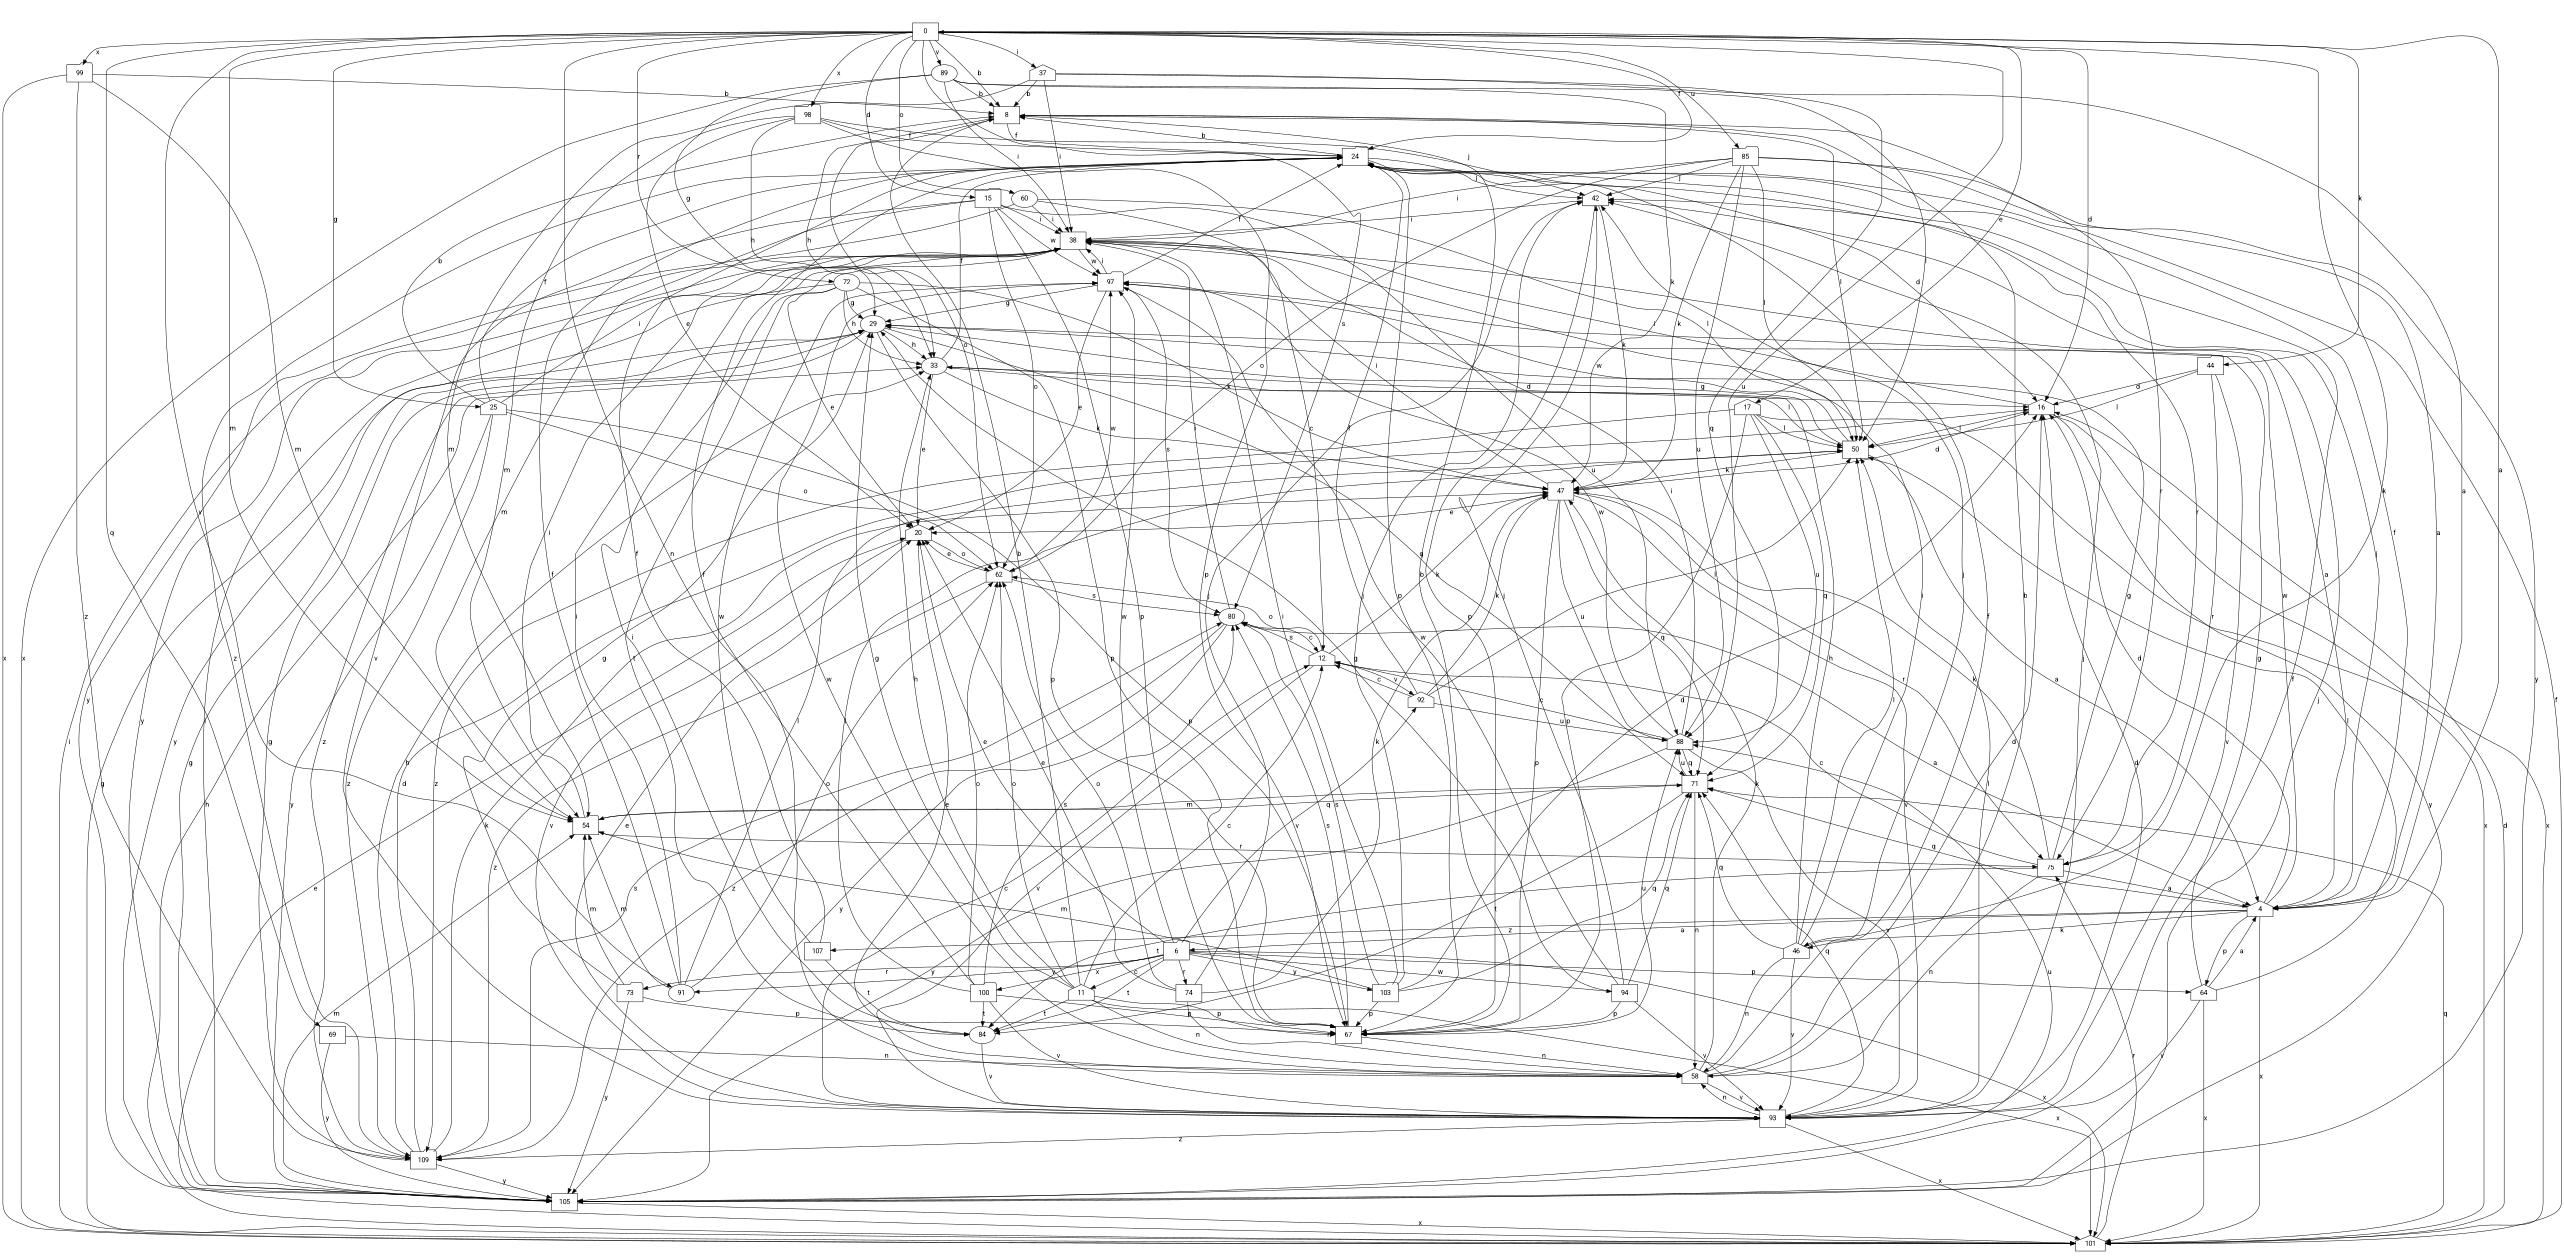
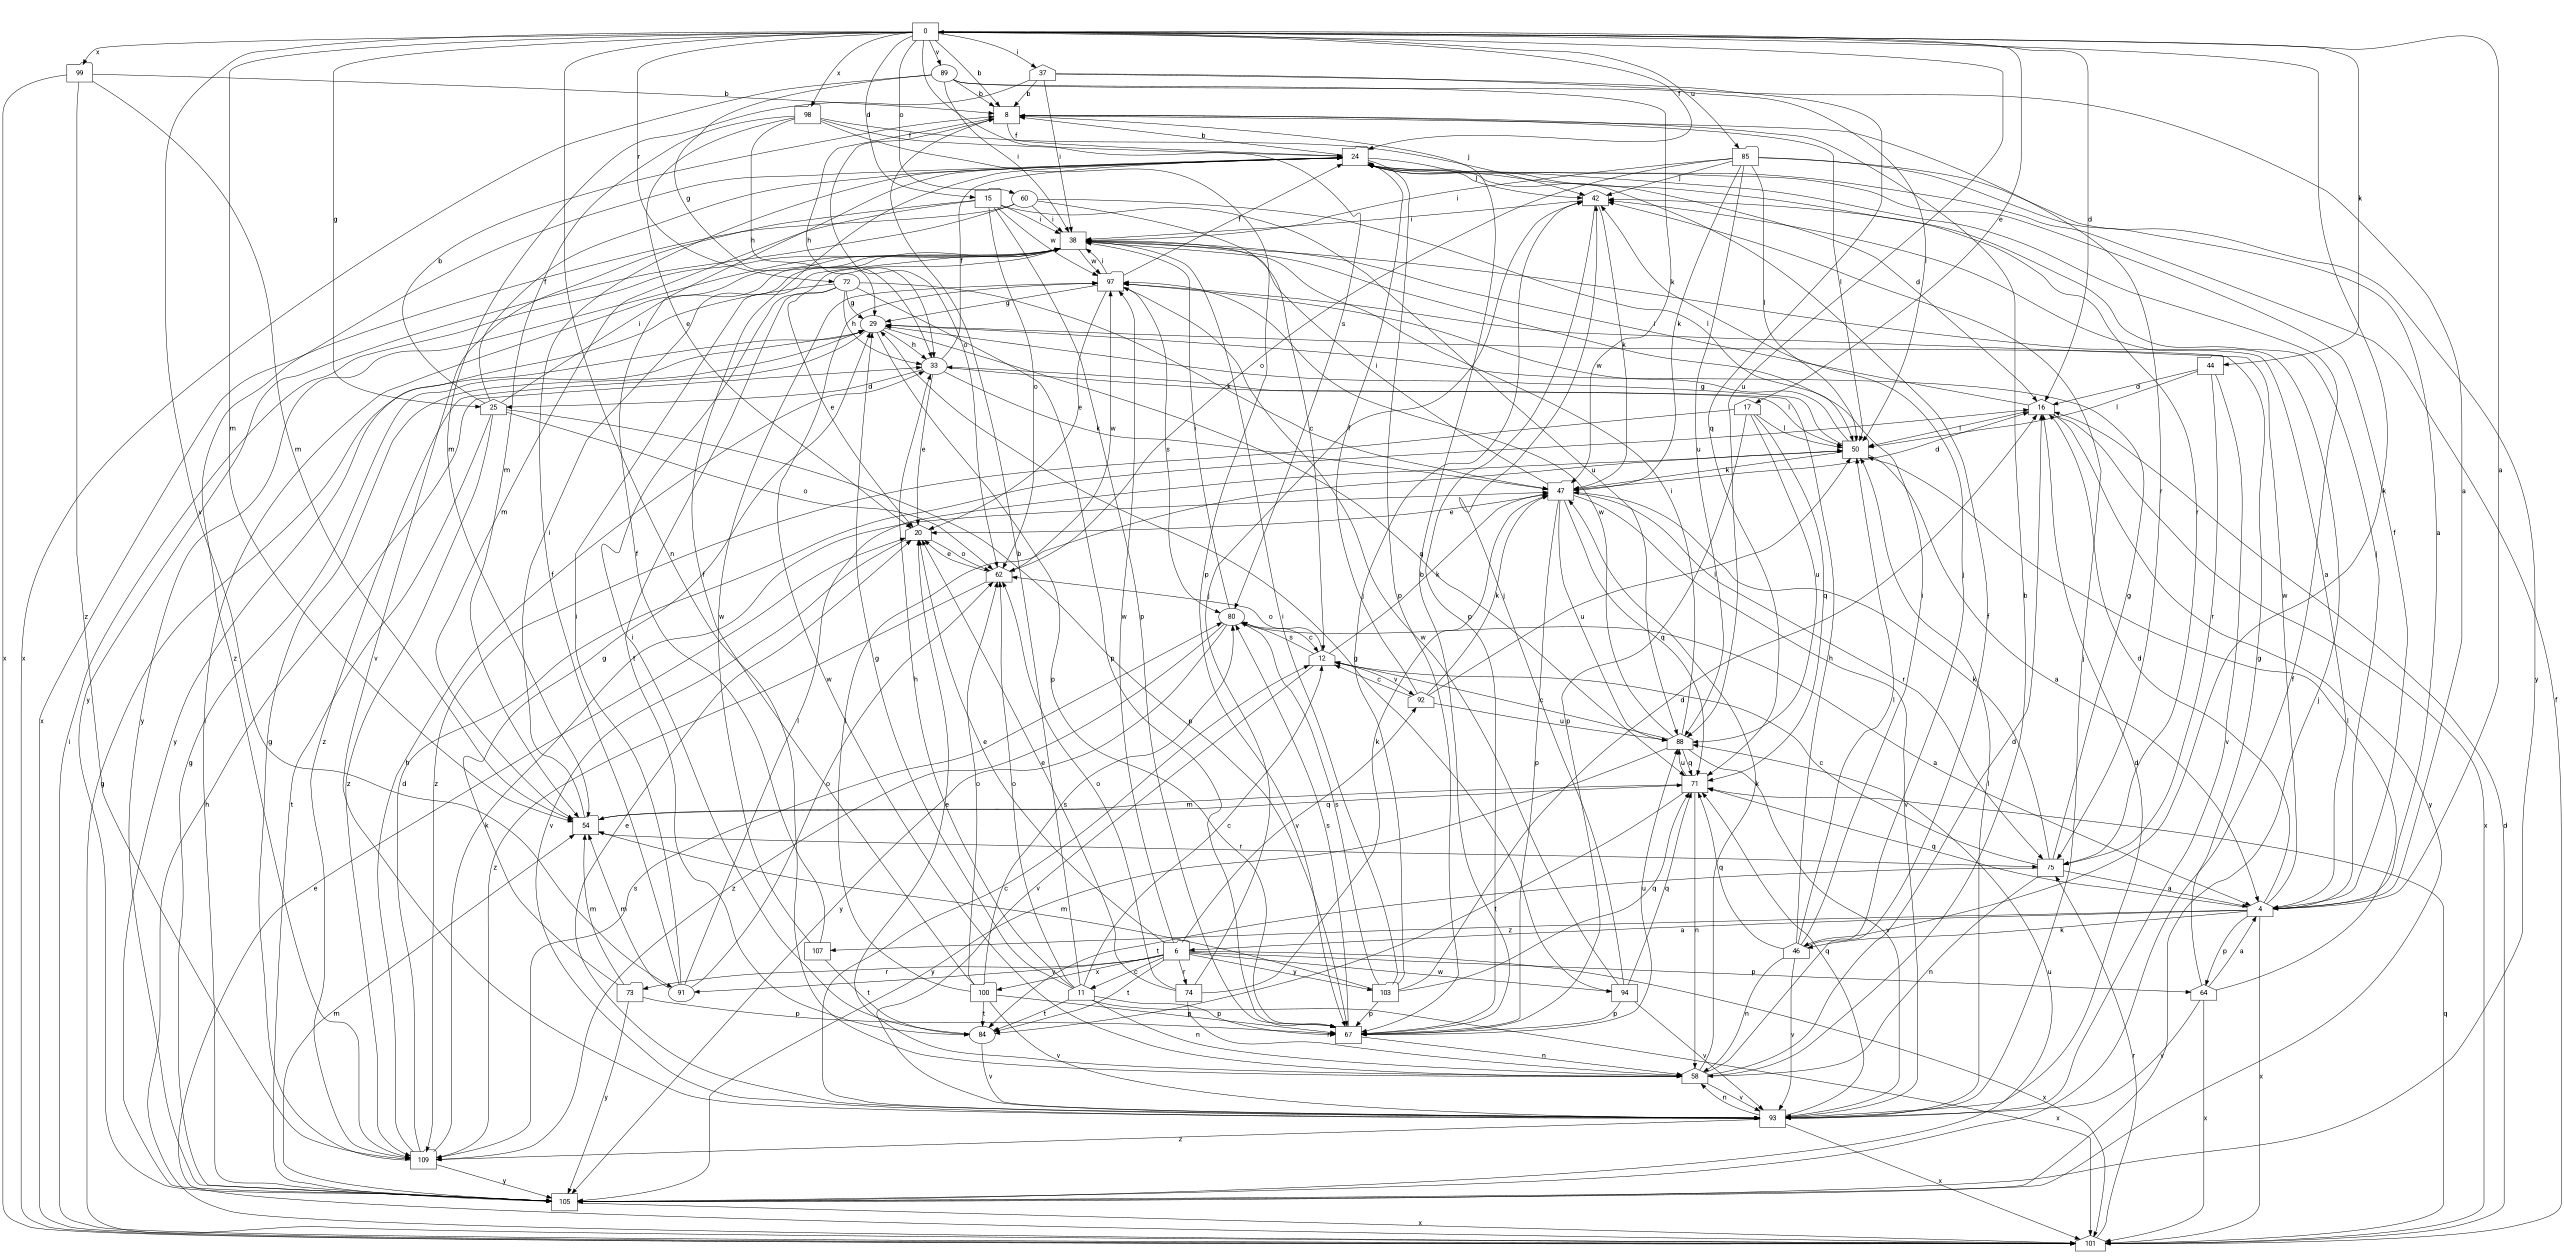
edge "33" -> "16": now "33" -> "25"
edge "62" -> "80": removed, label "s"
edge "17" -> "101": now "60" -> "101"
edge "25" -> "105": label "y" -> "t"
node "69": removed
